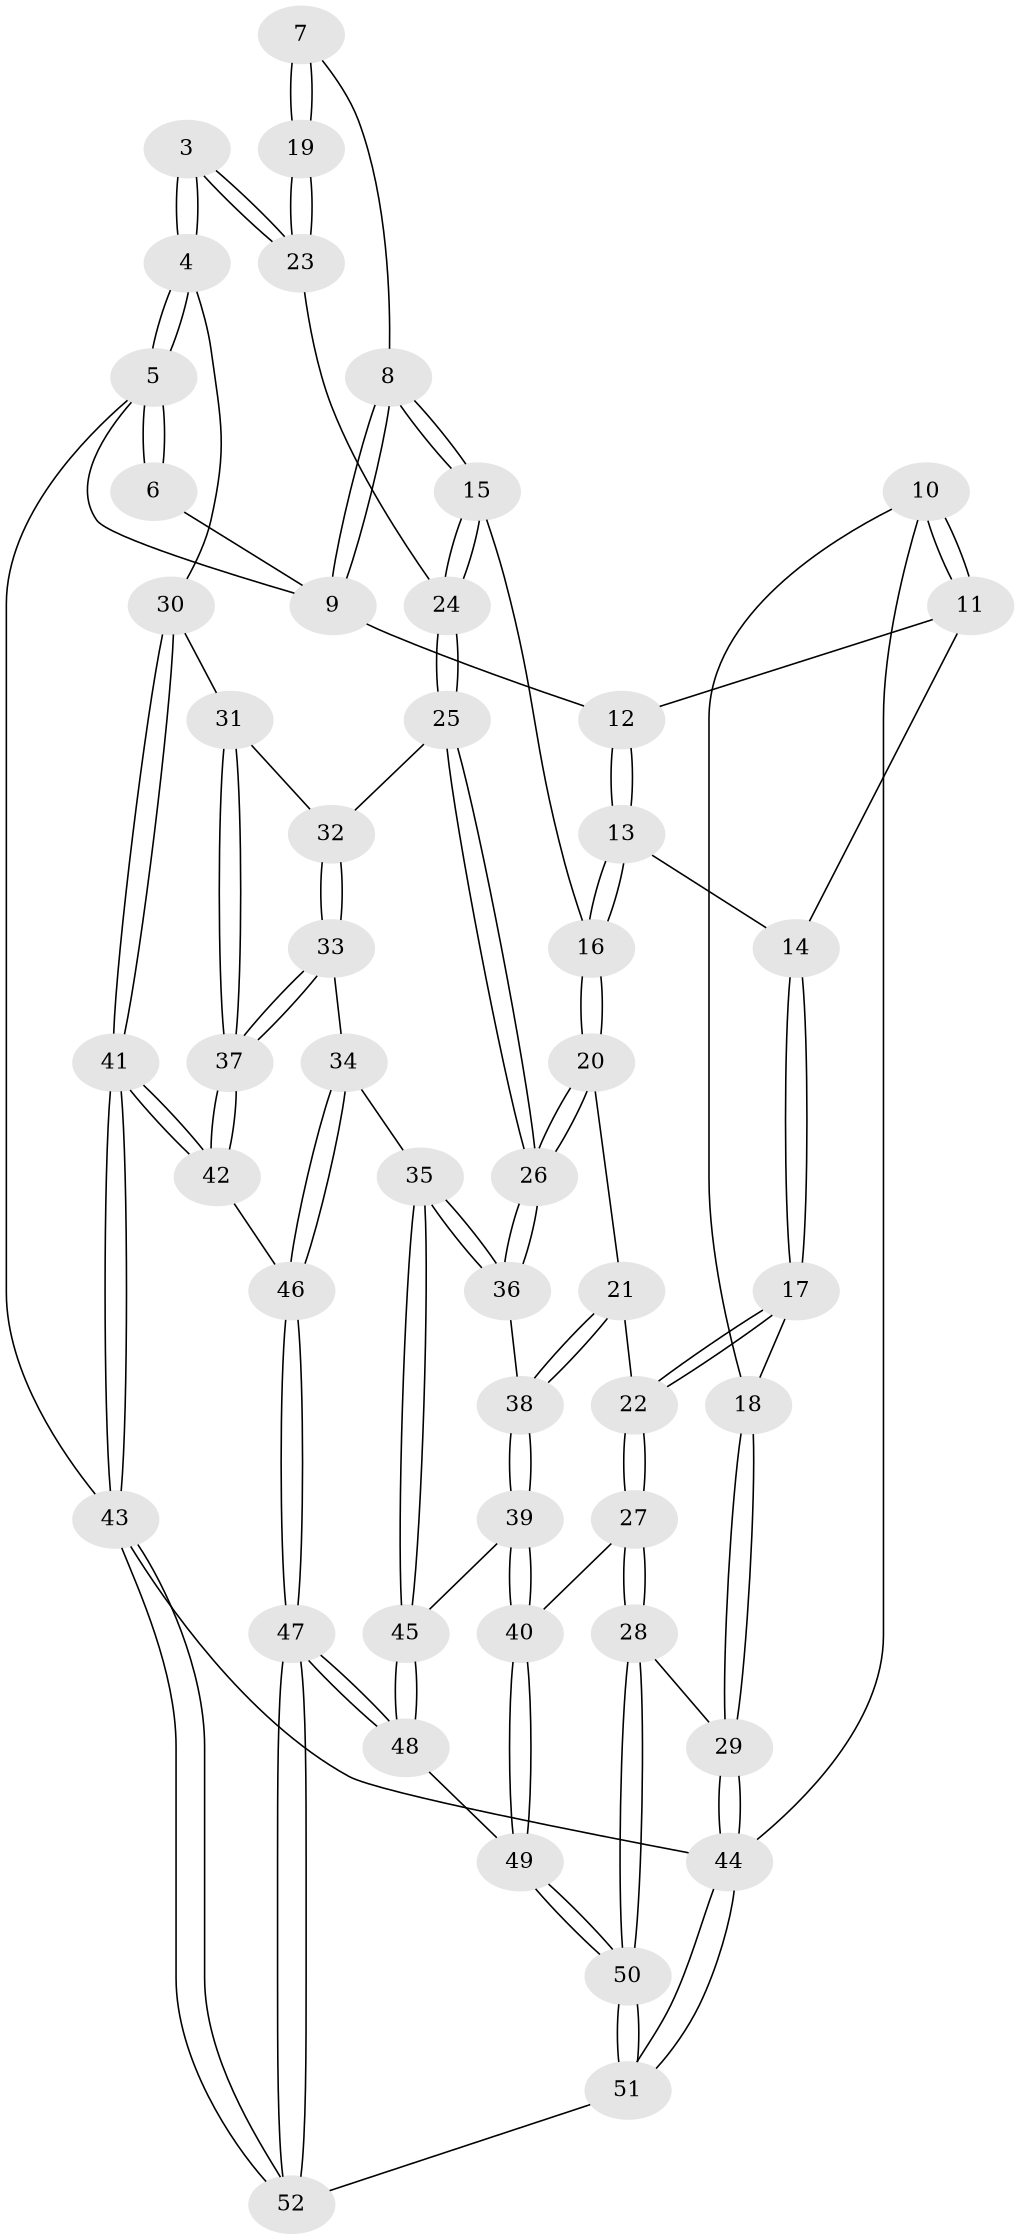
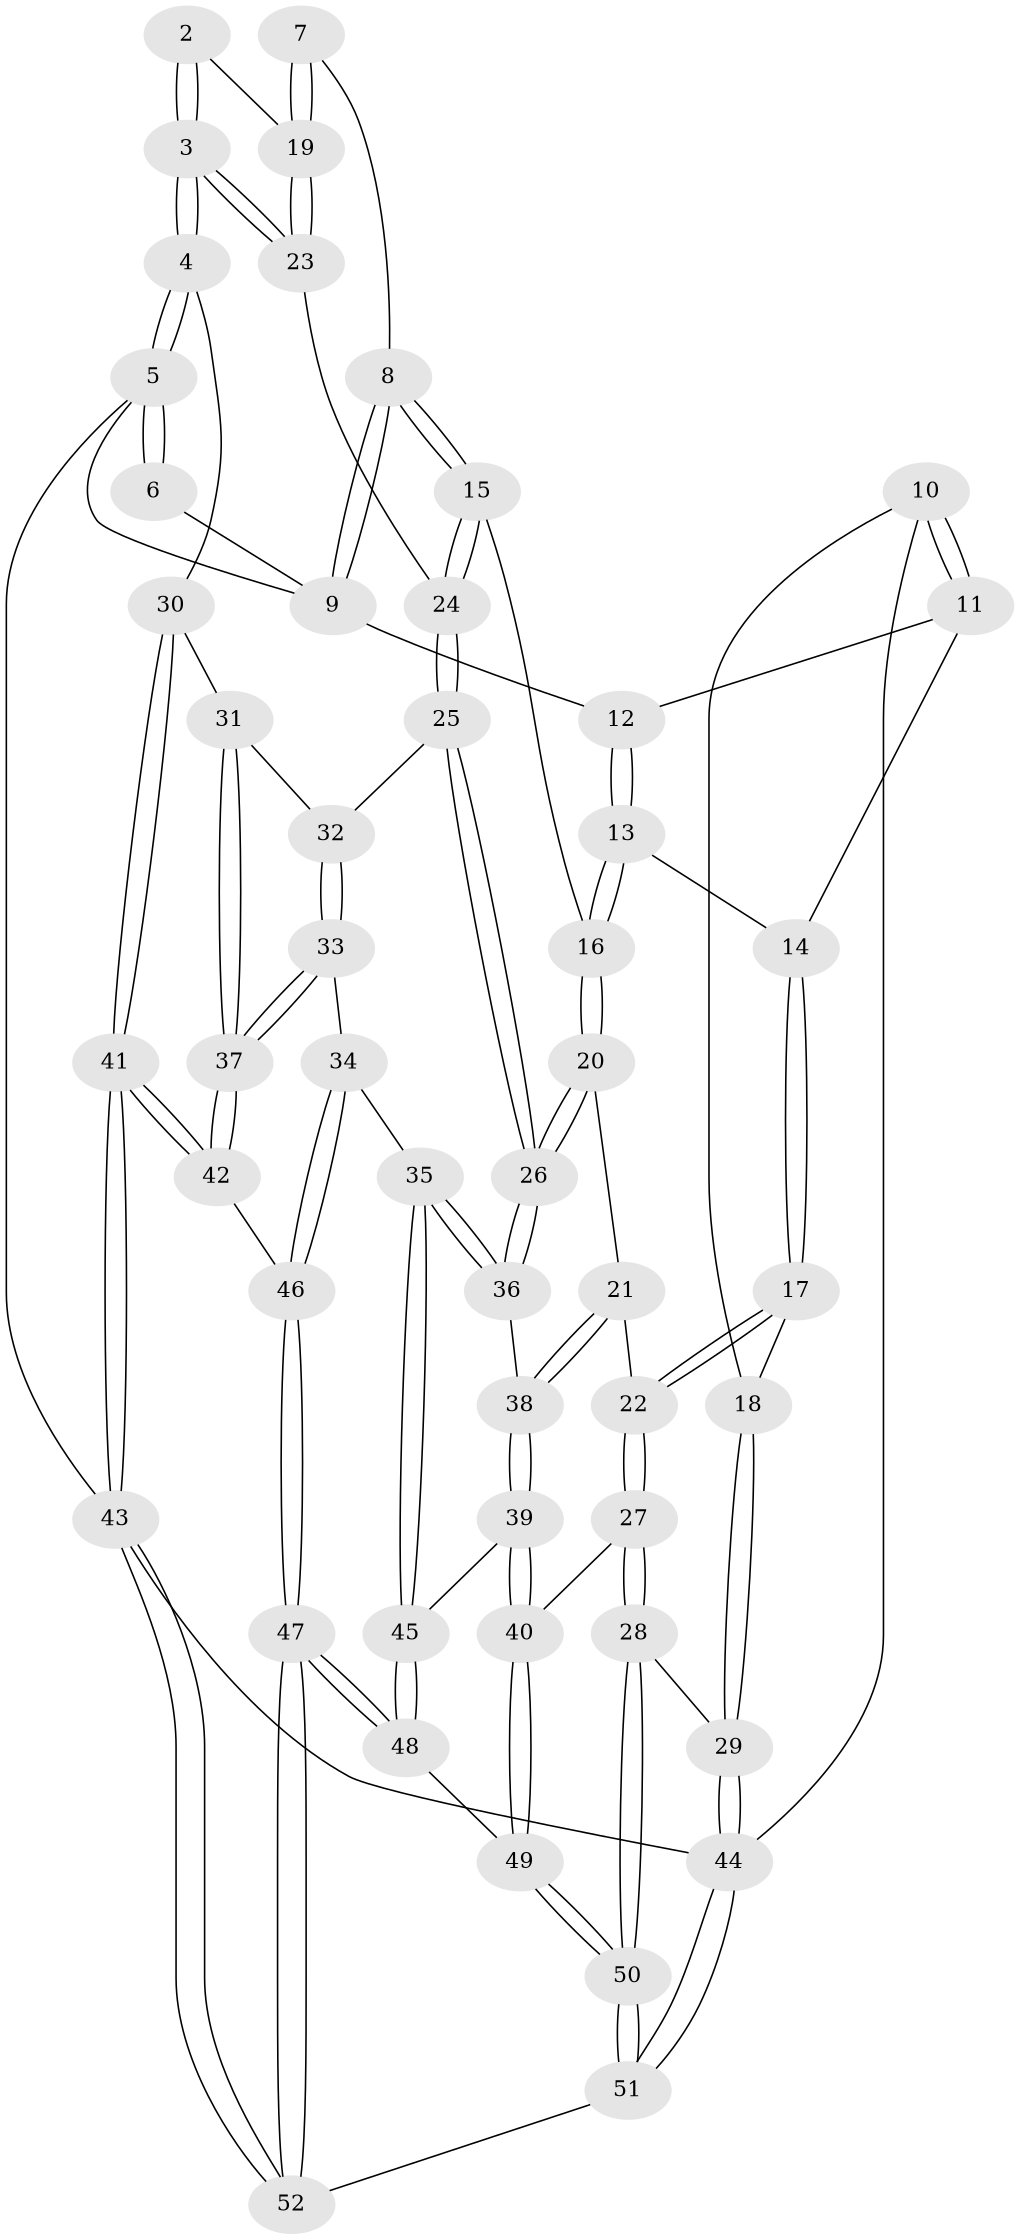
node "2": added
